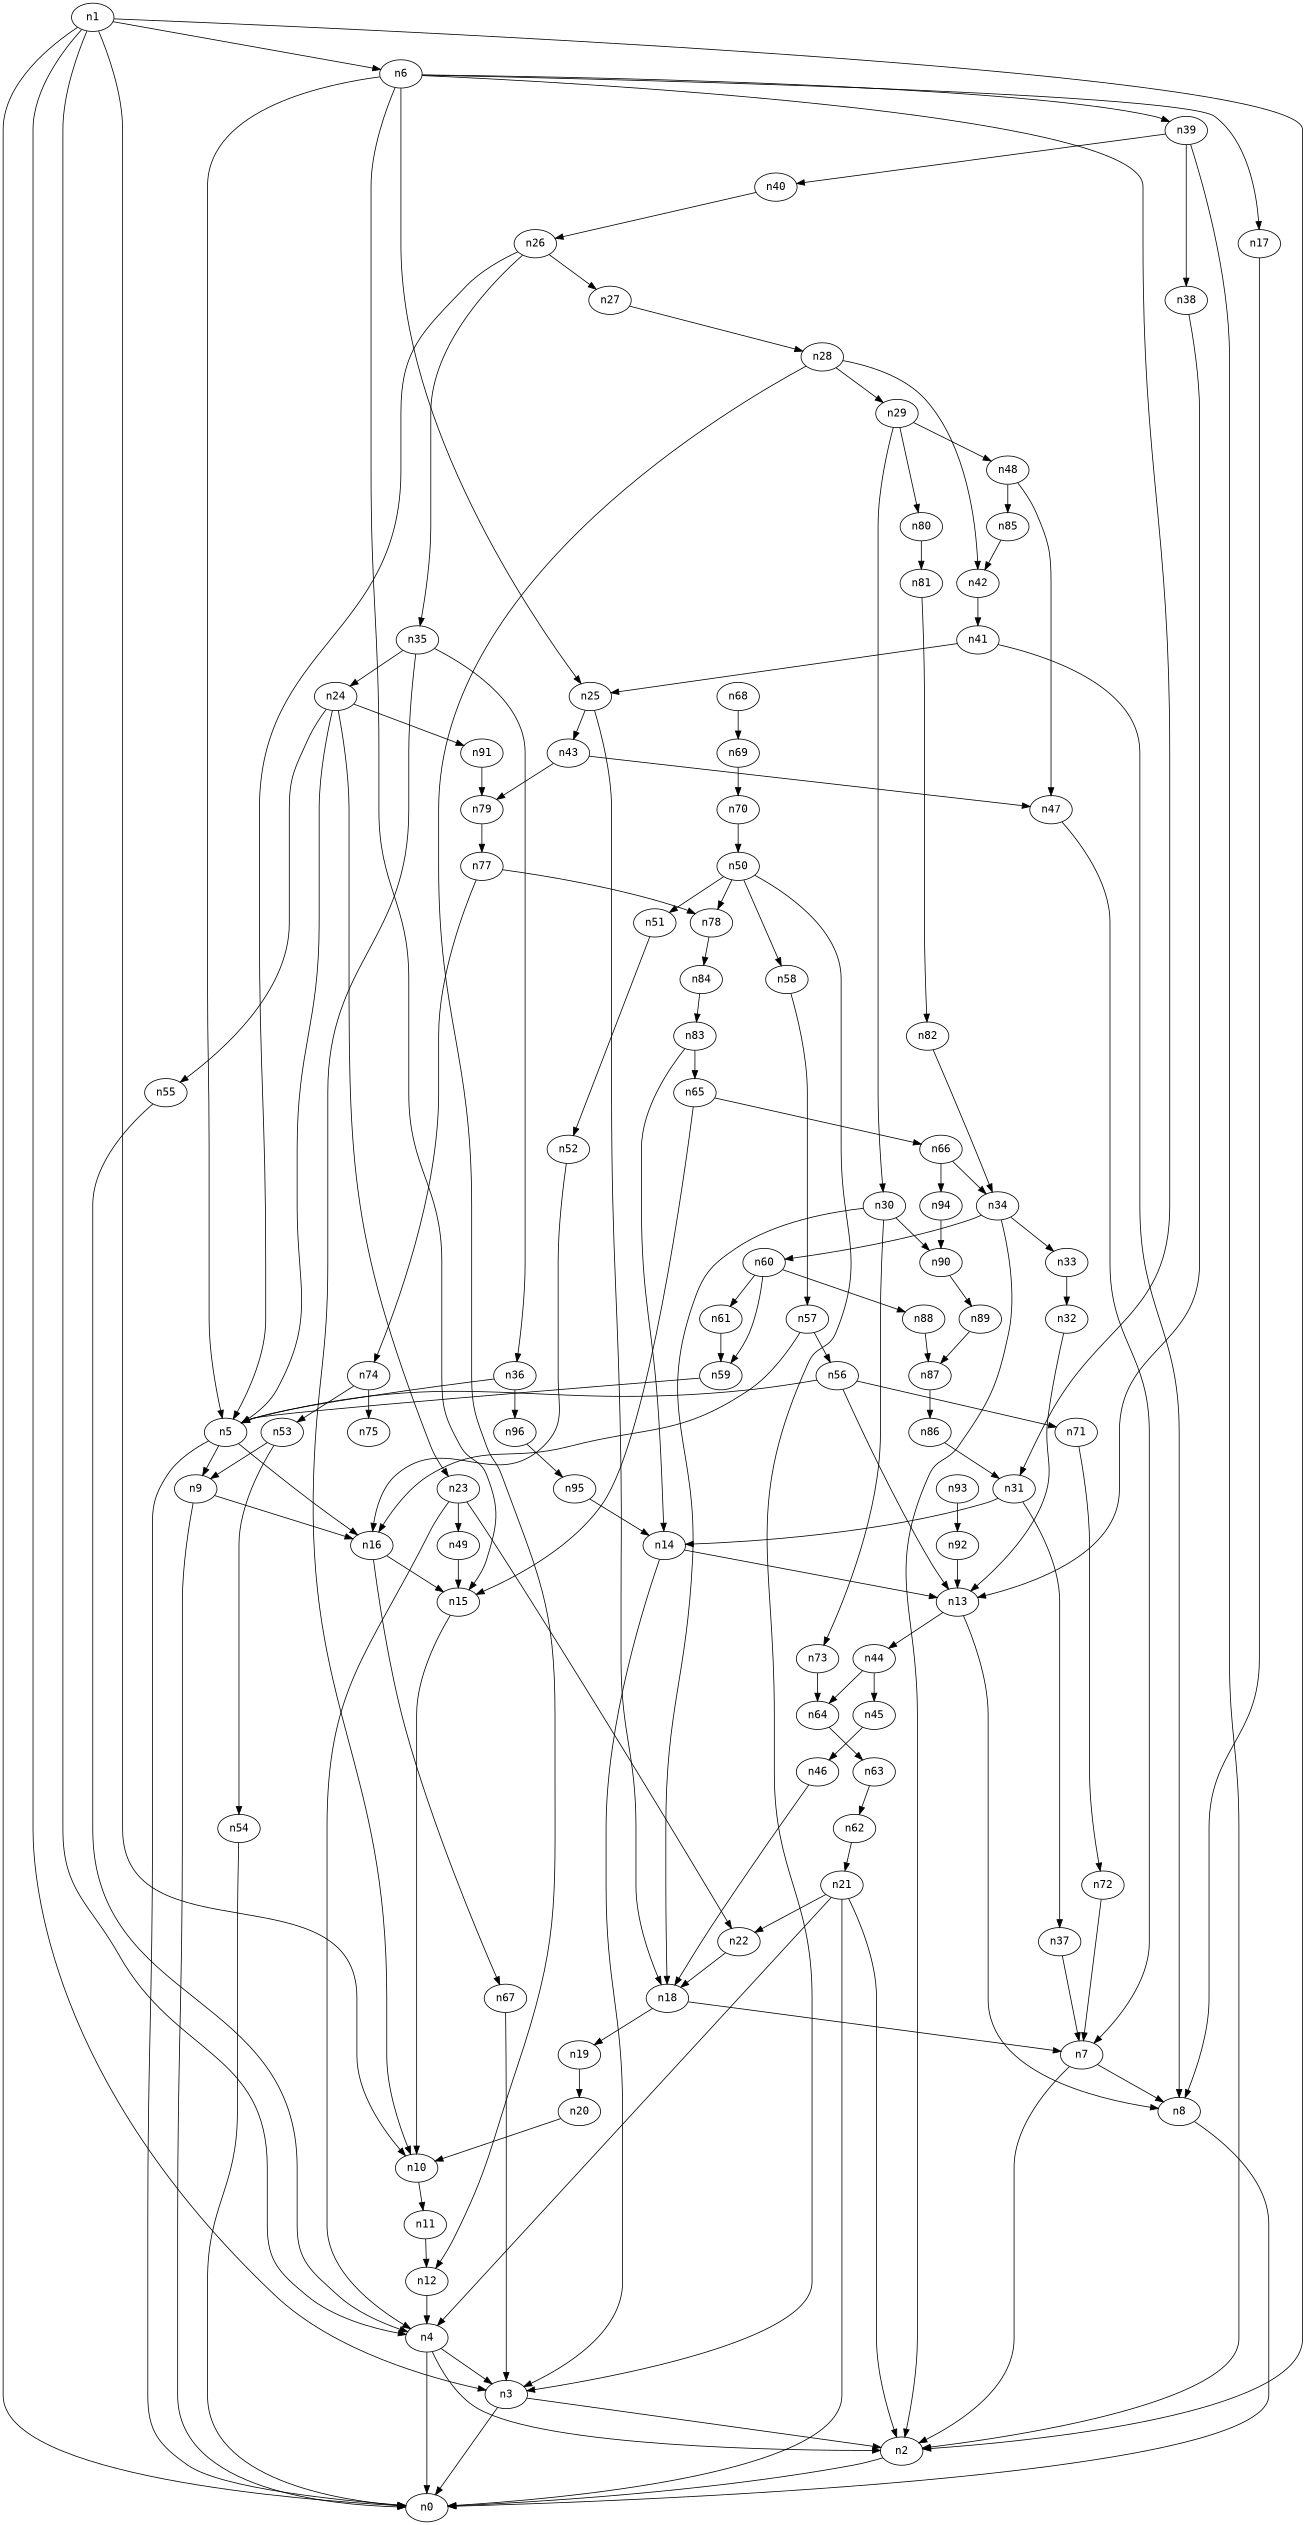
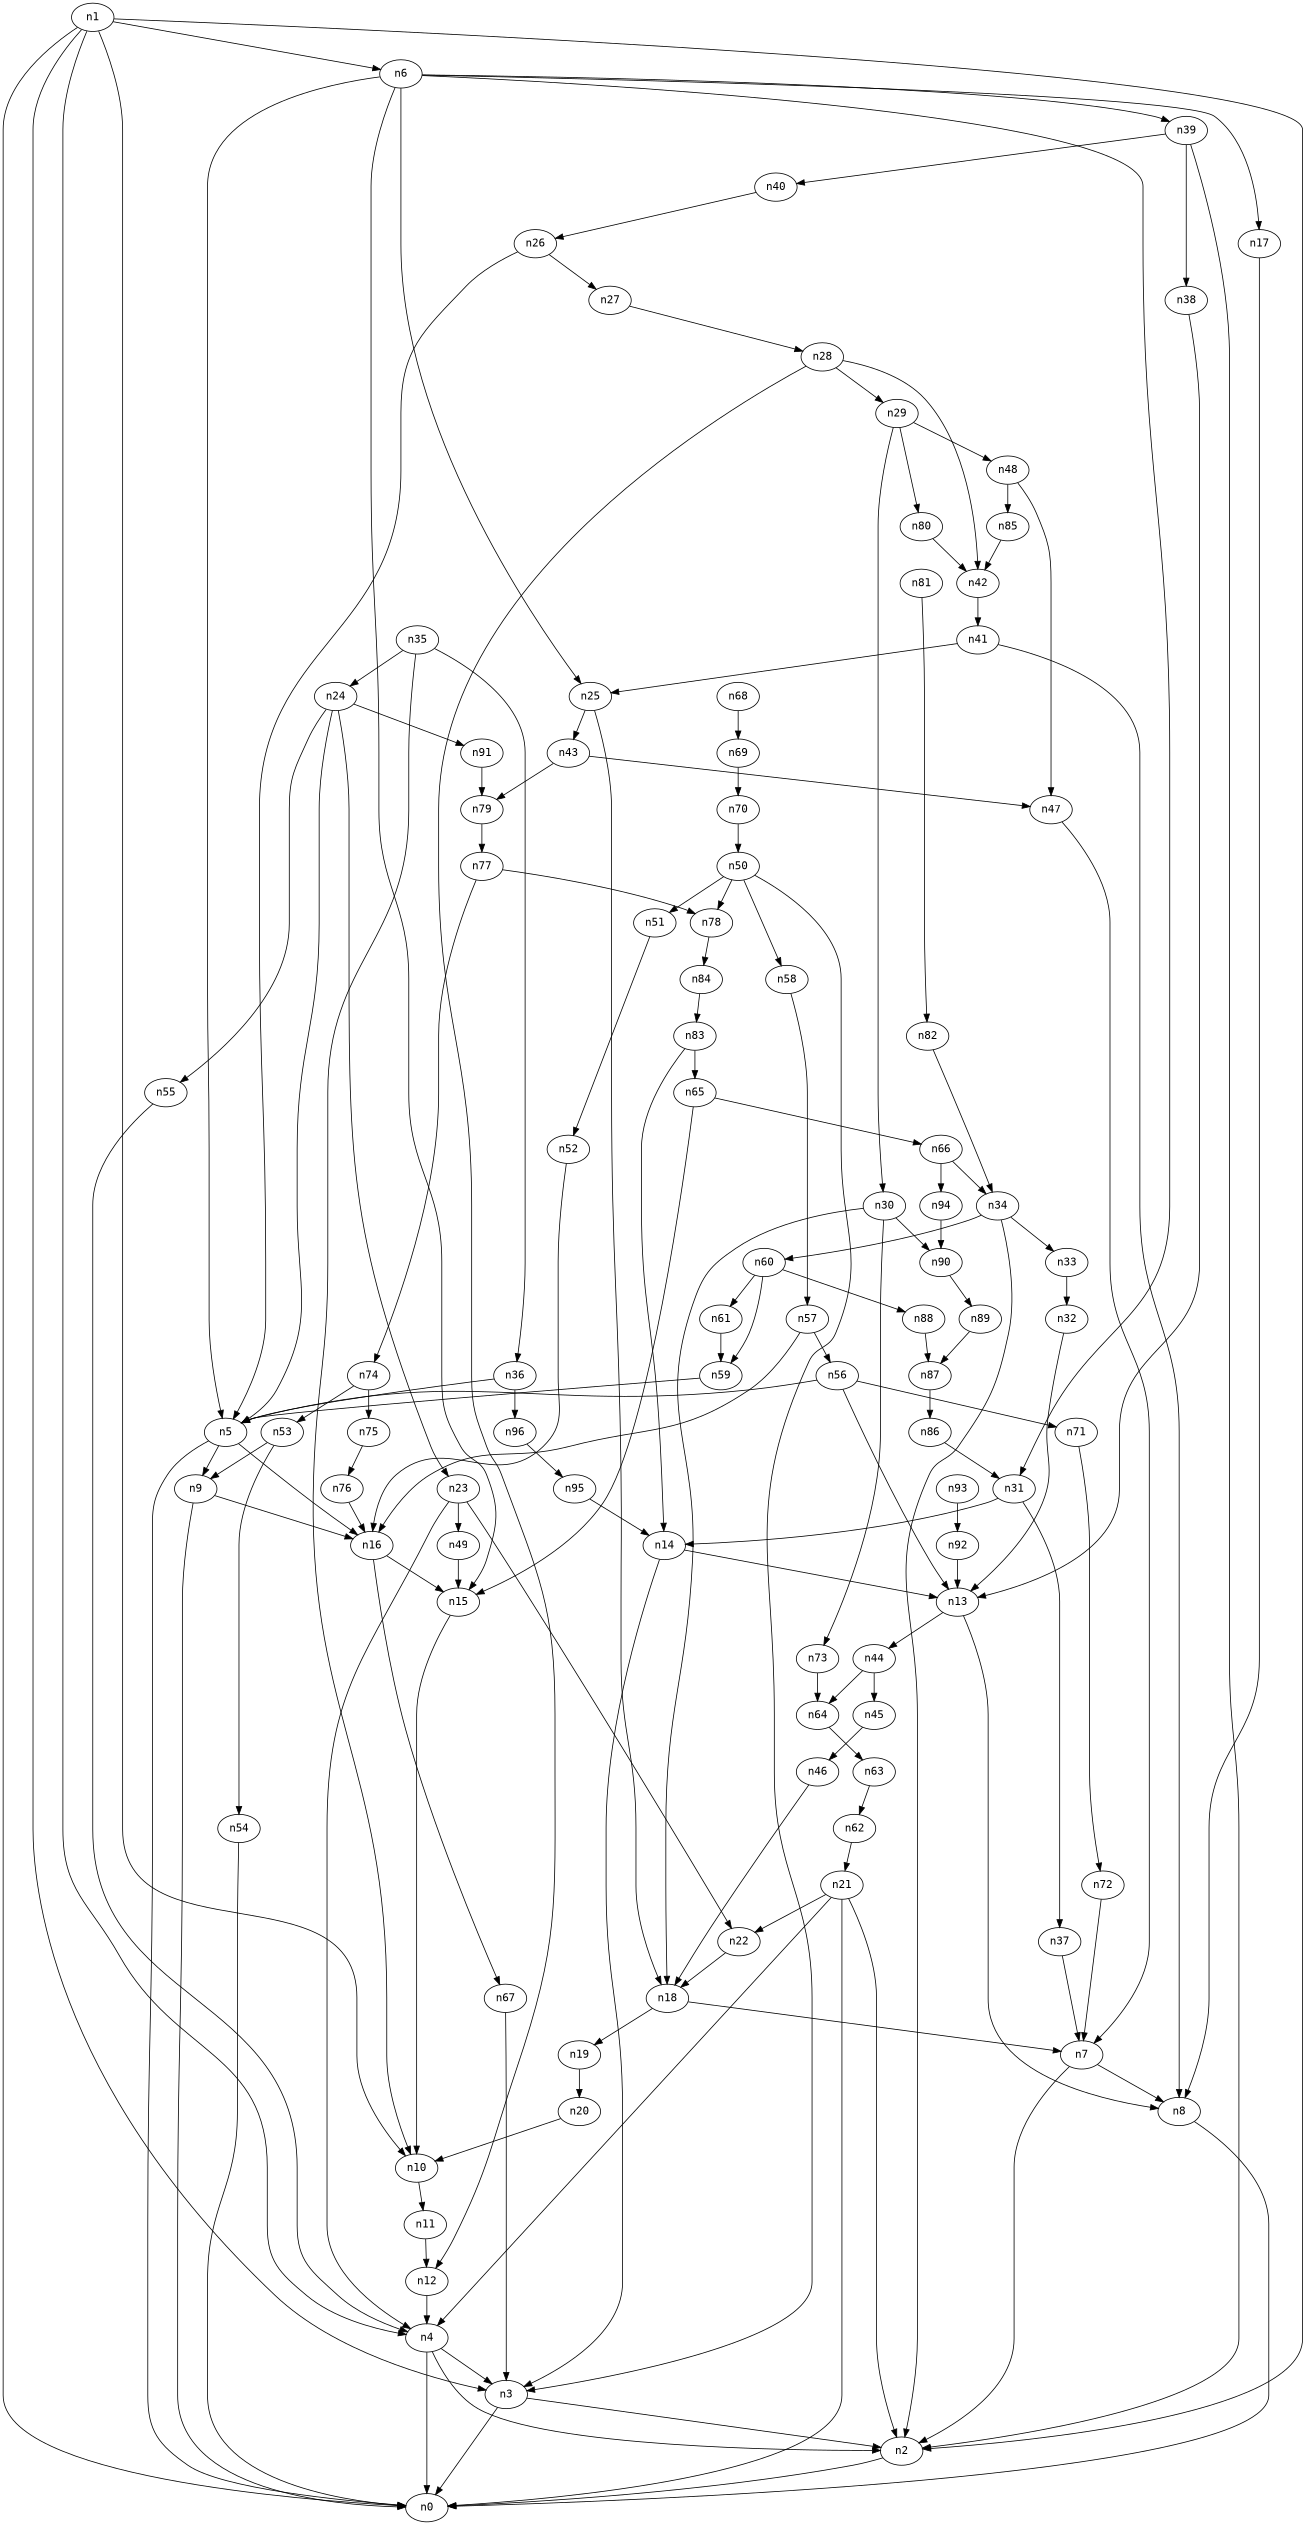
edge "n26" -> "n35": removed
edge "n80" -> "n81": now "n80" -> "n42"
node "n76": added
